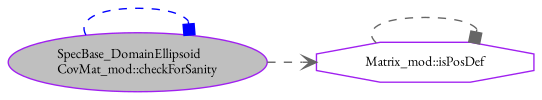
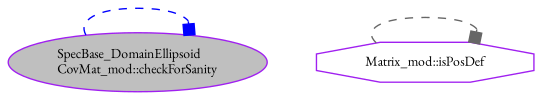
edge "SpecBase_DomainEllipsoid CovMat_mod::checkForSanity" -> "Matrix_mod::isPosDef": removed
